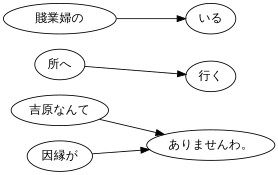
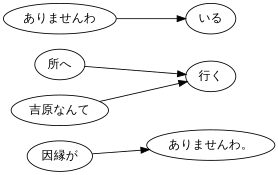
node "賤業婦の": label "賤業婦の" -> "ありませんわ"
edge "吉原なんて" -> "ありませんわ。": now "吉原なんて" -> "行く"
